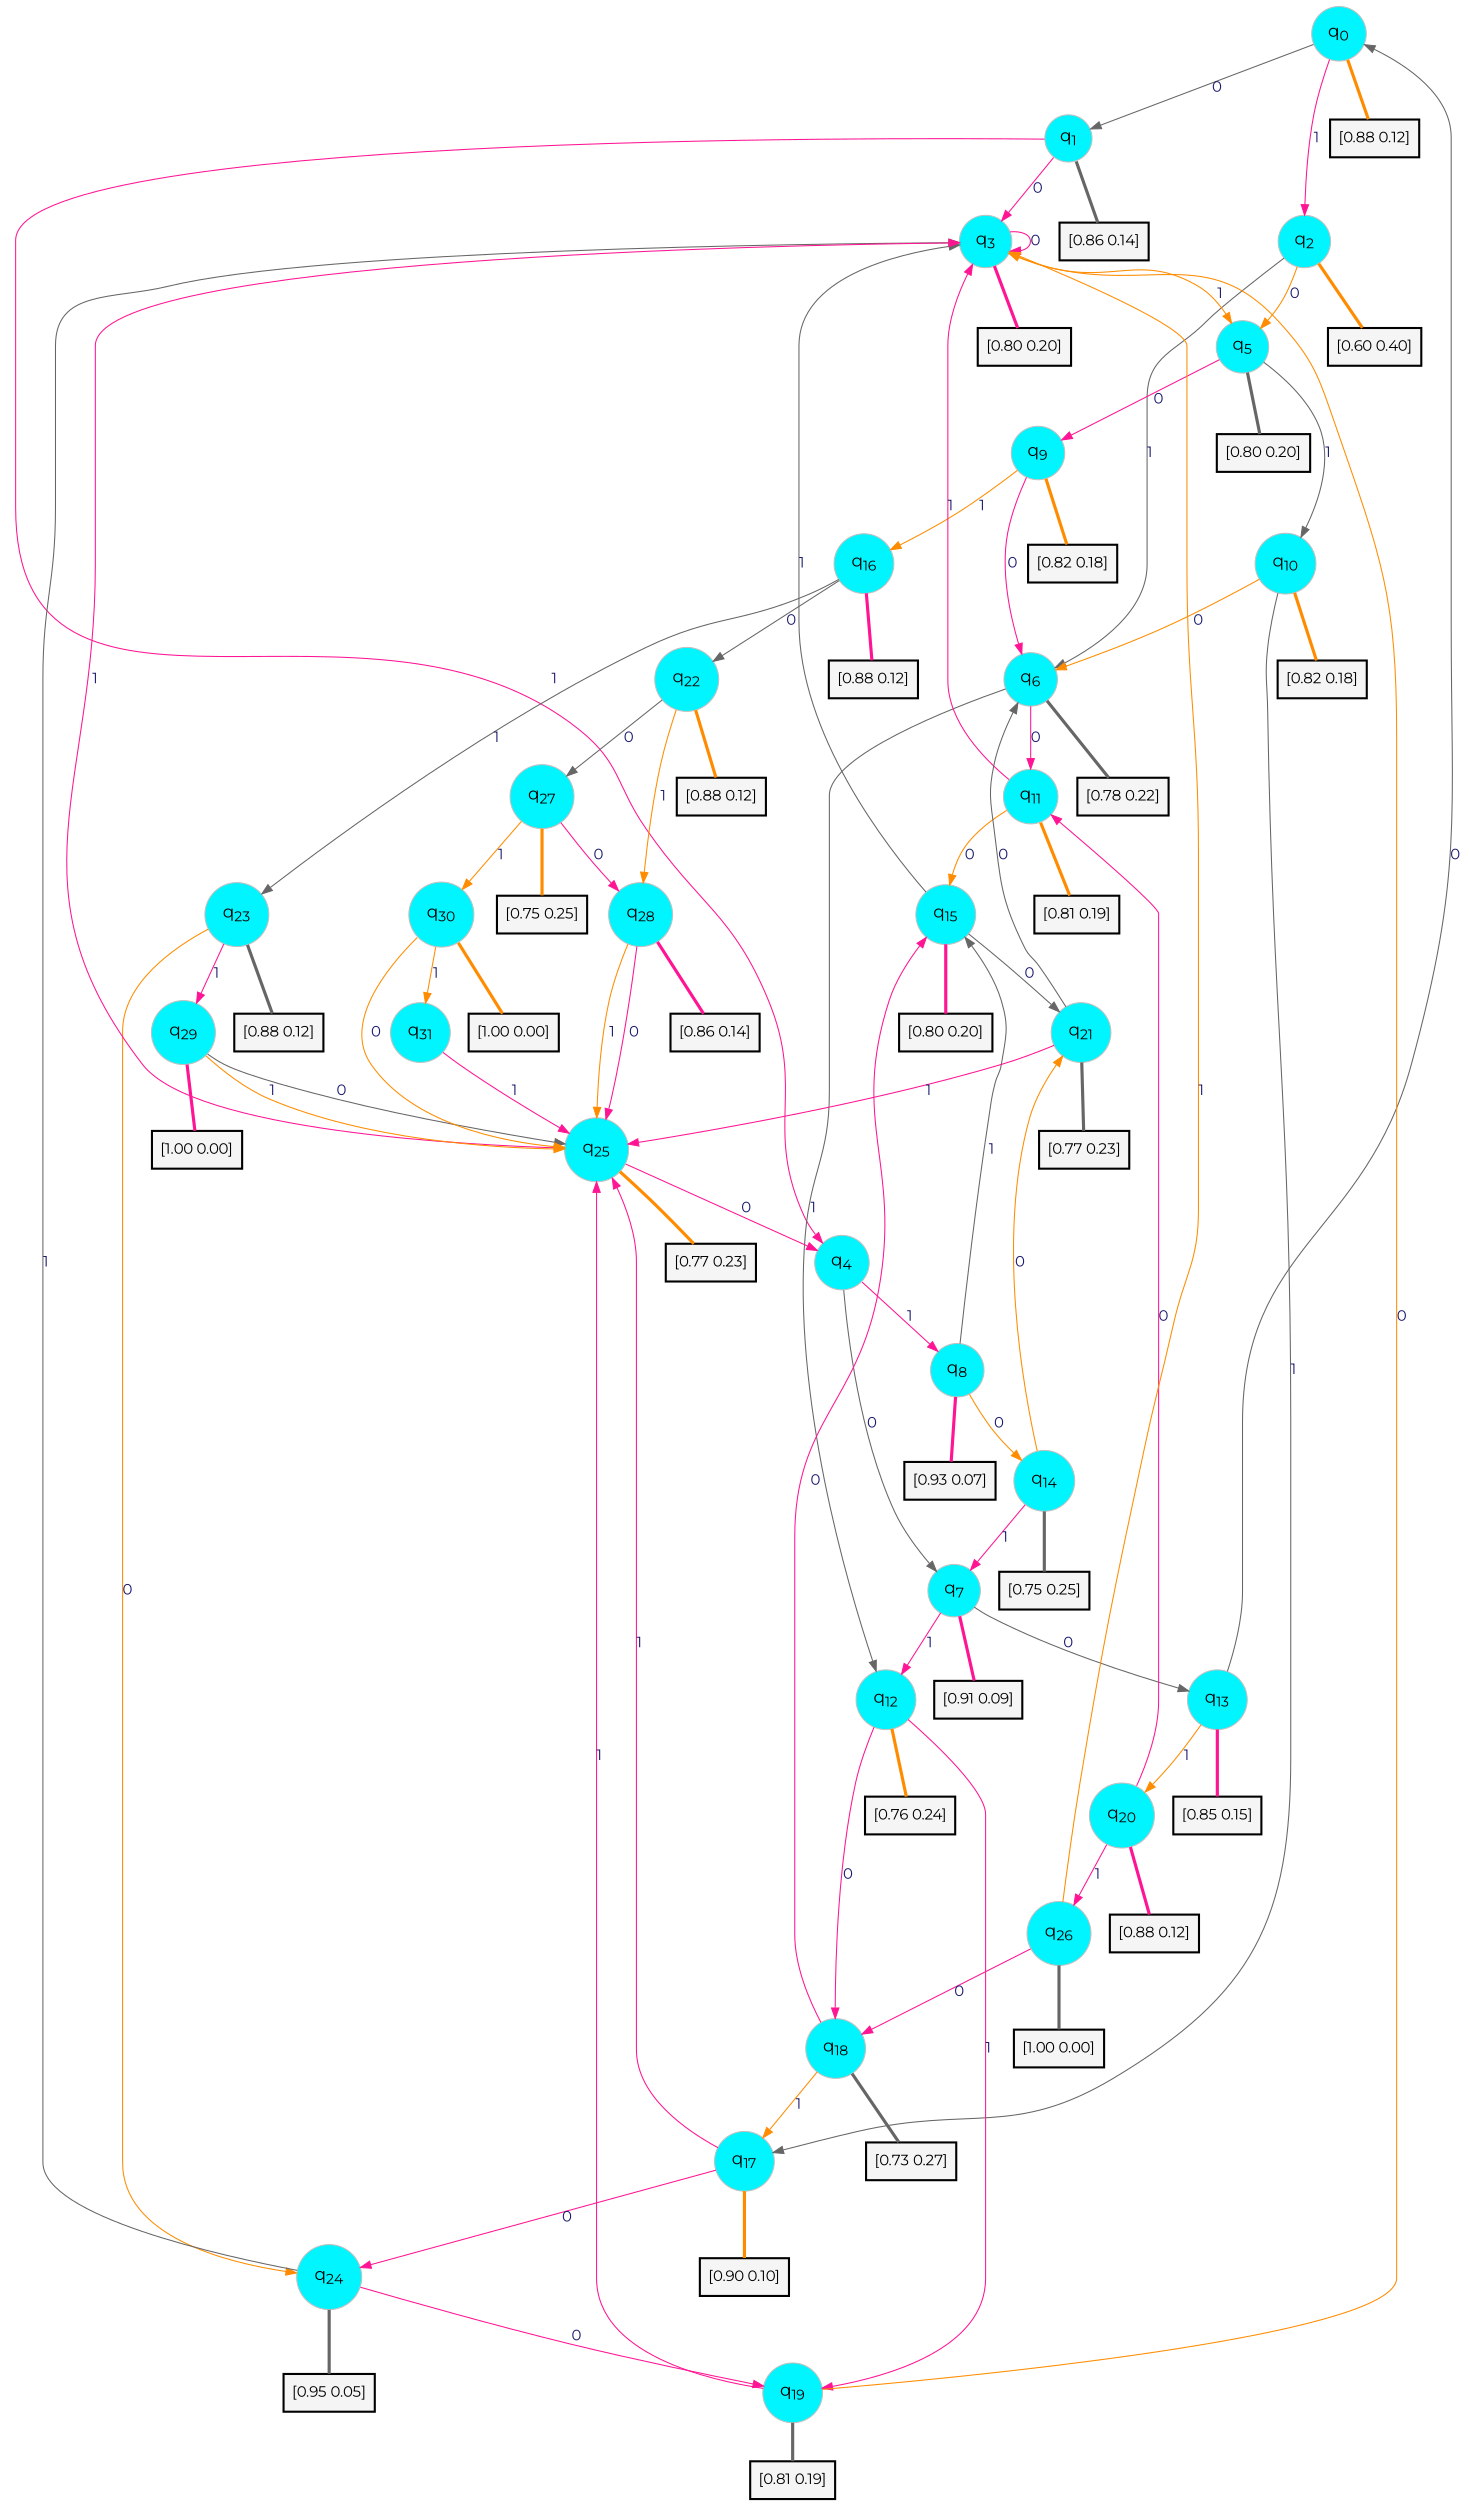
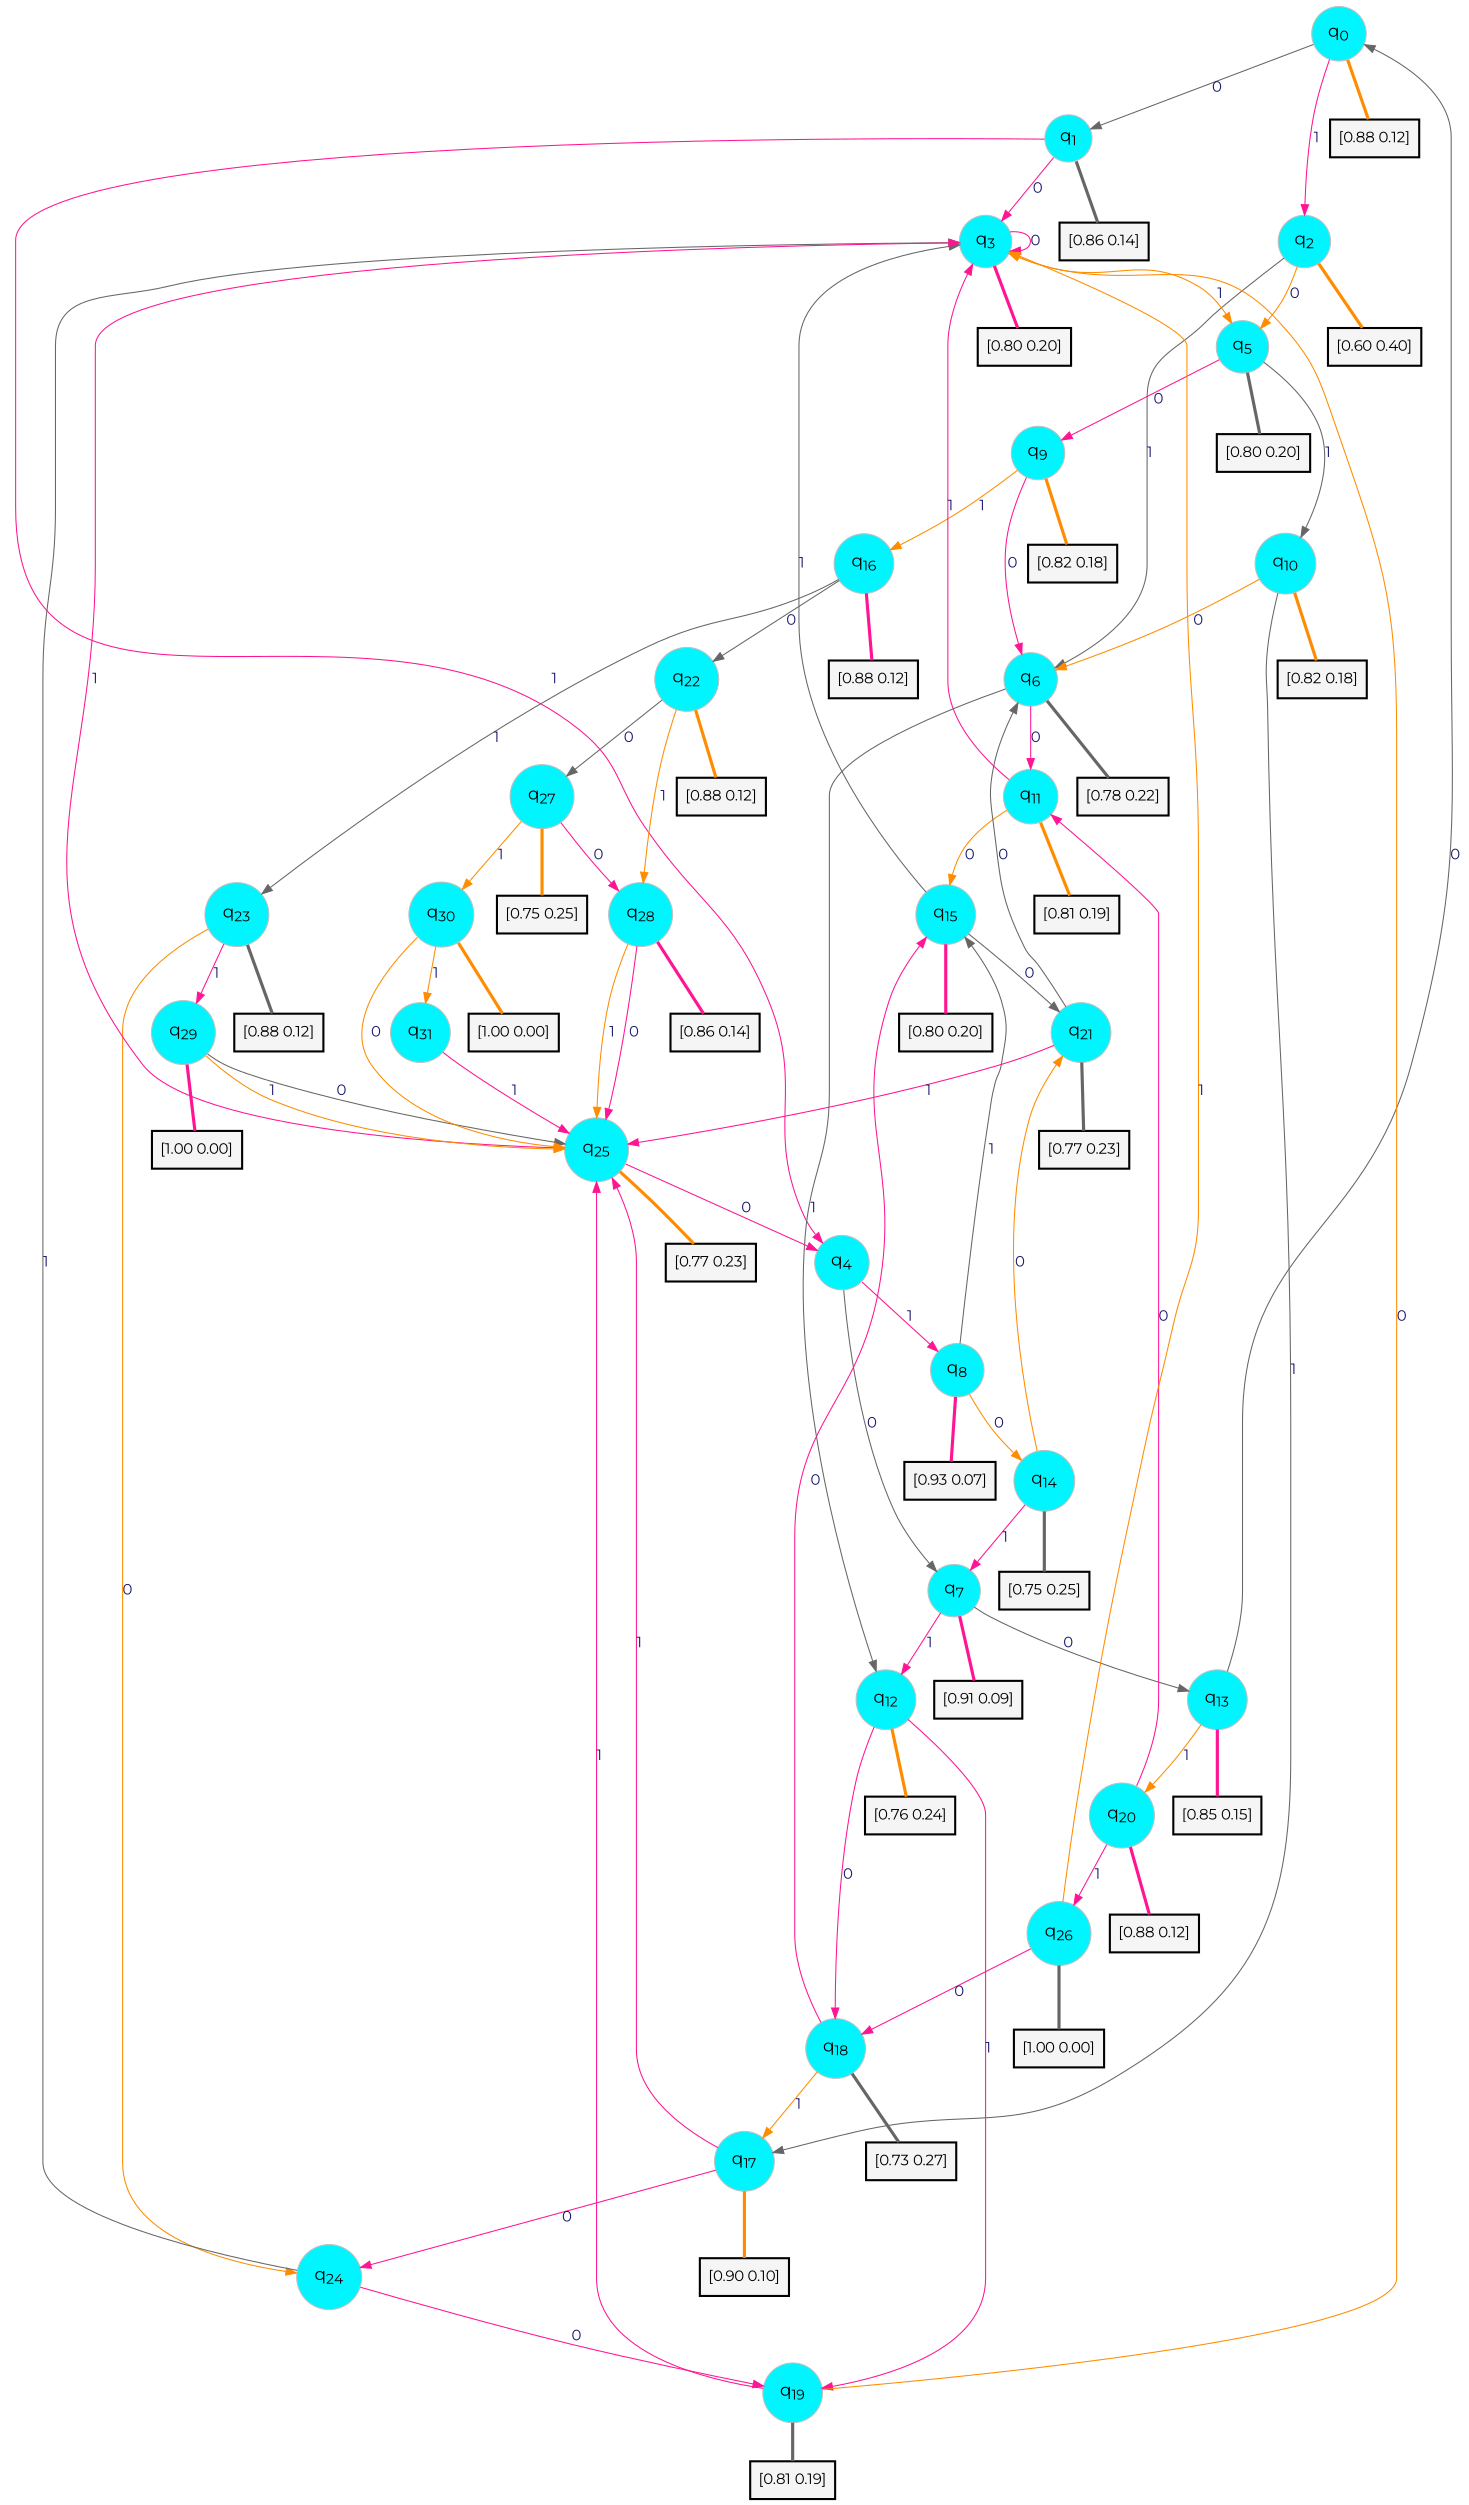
node "[0.95 0.05]": removed
